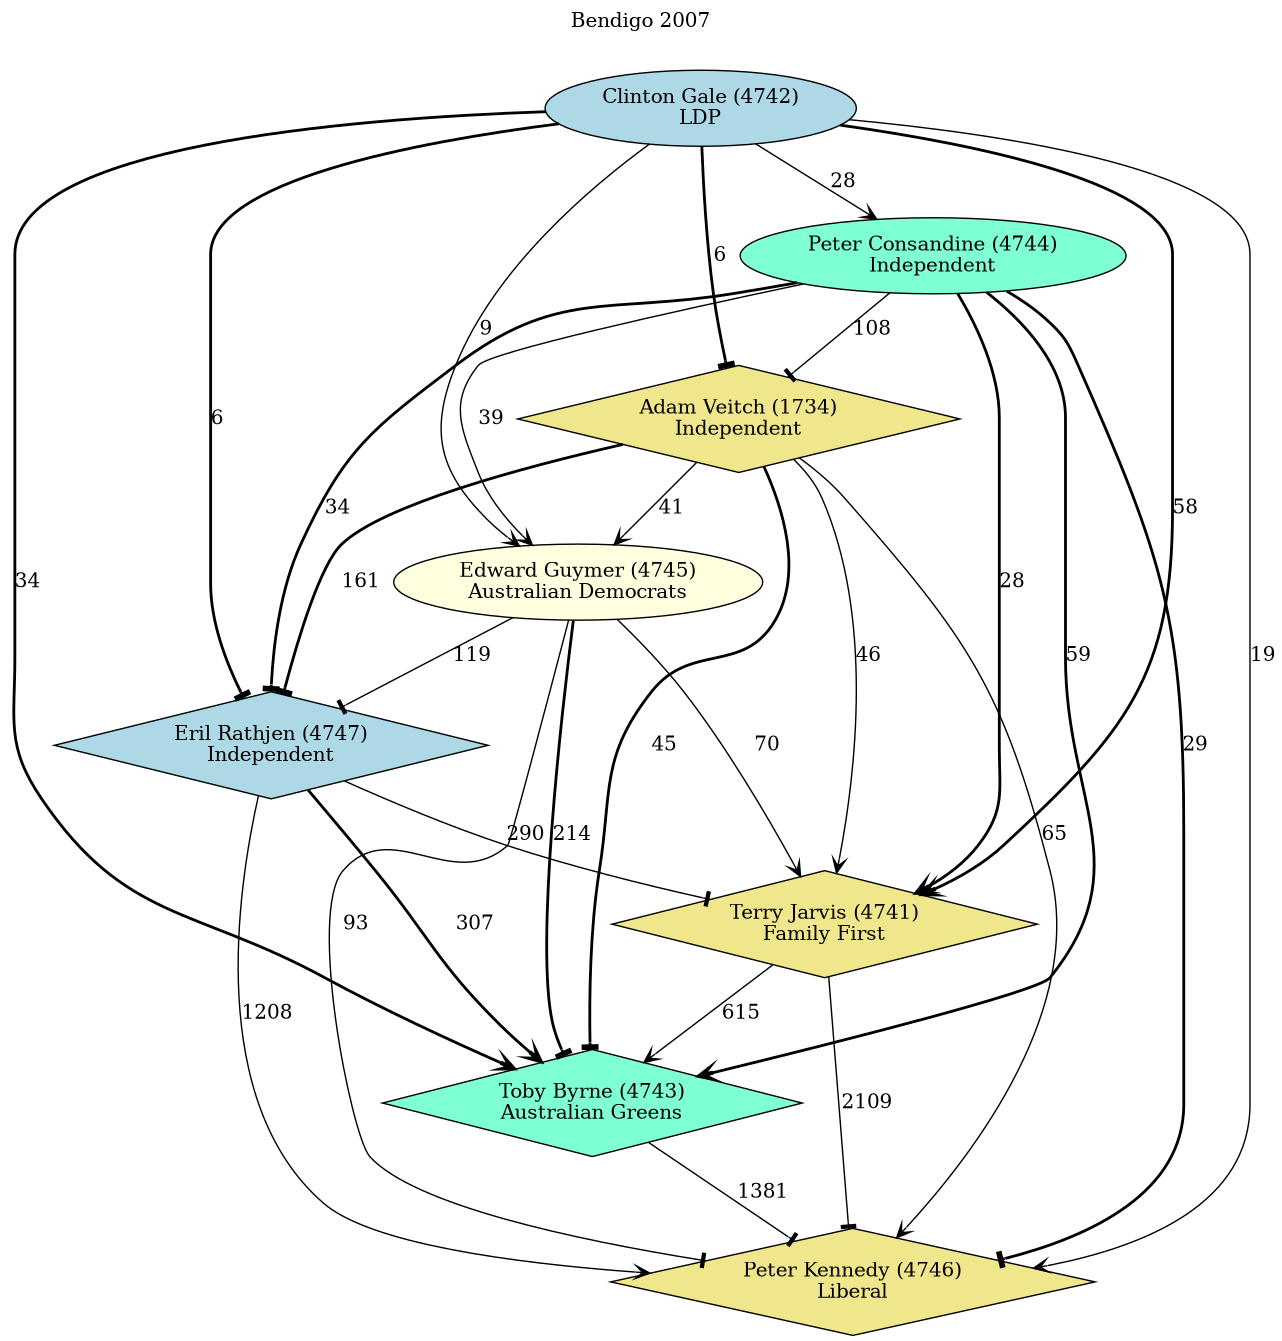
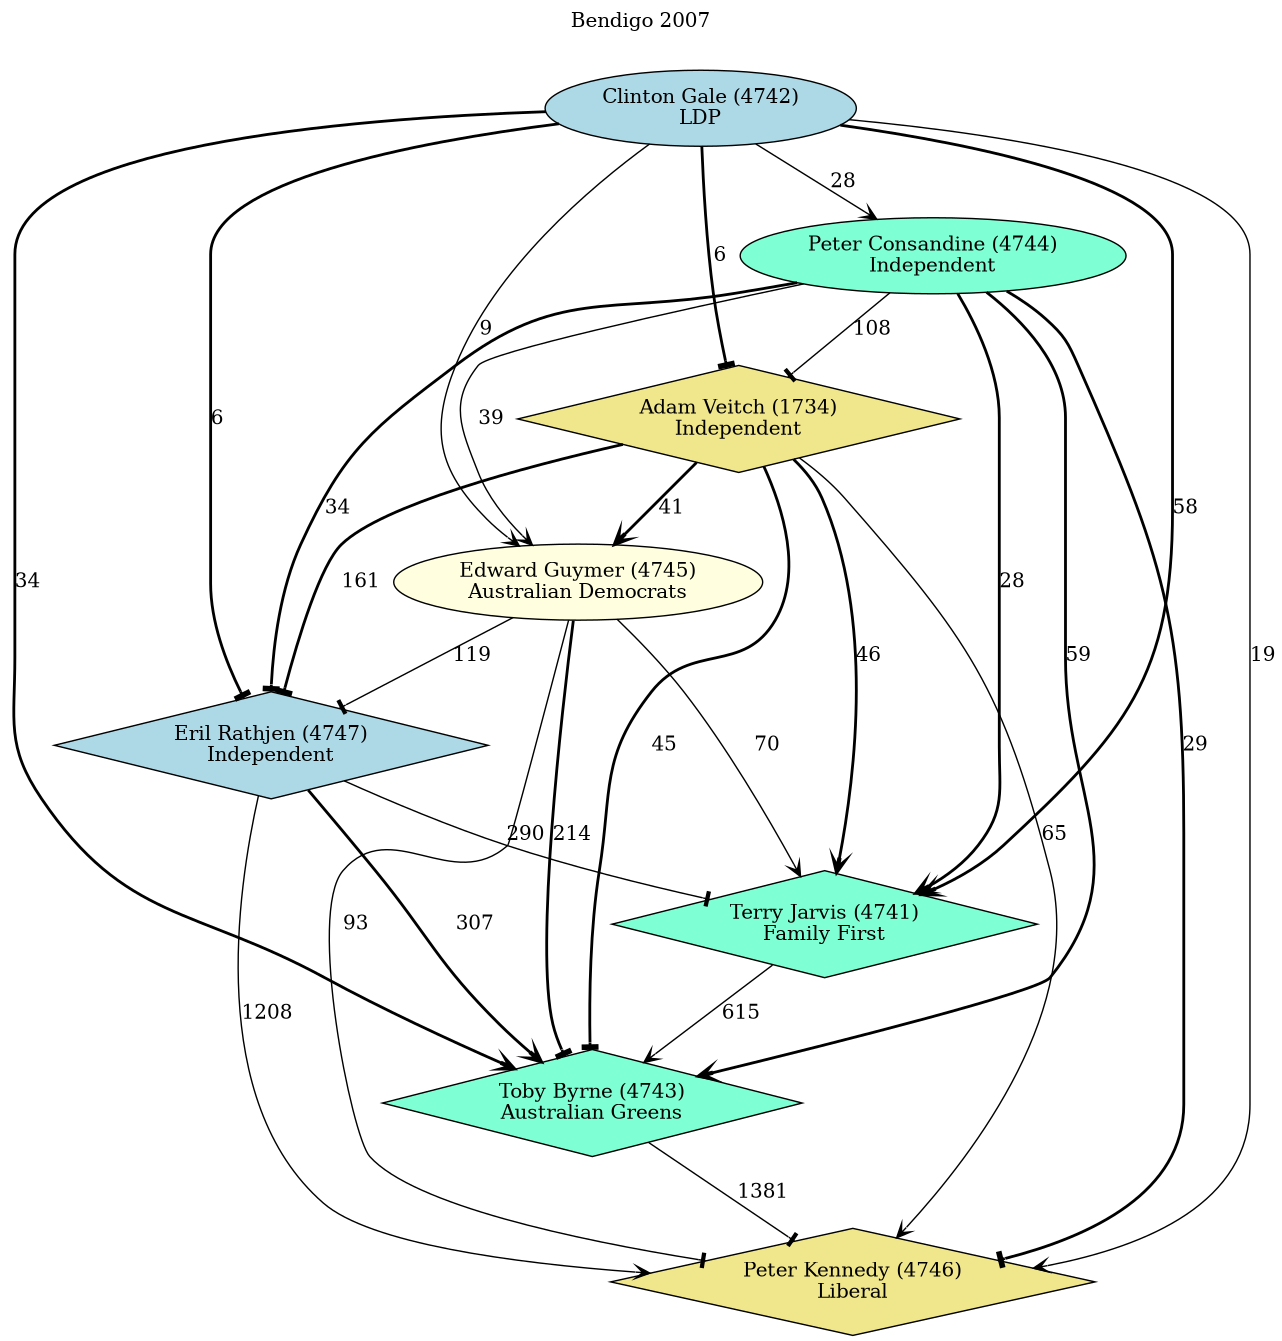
edge "Adam Veitch (1734) Independent" -> "Edward Guymer (4745) Australian Democrats": style solid -> bold
edge "Adam Veitch (1734) Independent" -> "Terry Jarvis (4741) Family First": style solid -> bold
node "Terry Jarvis (4741) Family First": fillcolor khaki -> aquamarine
edge "Terry Jarvis (4741) Family First" -> "Peter Kennedy (4746) Liberal": removed, label "2109"
